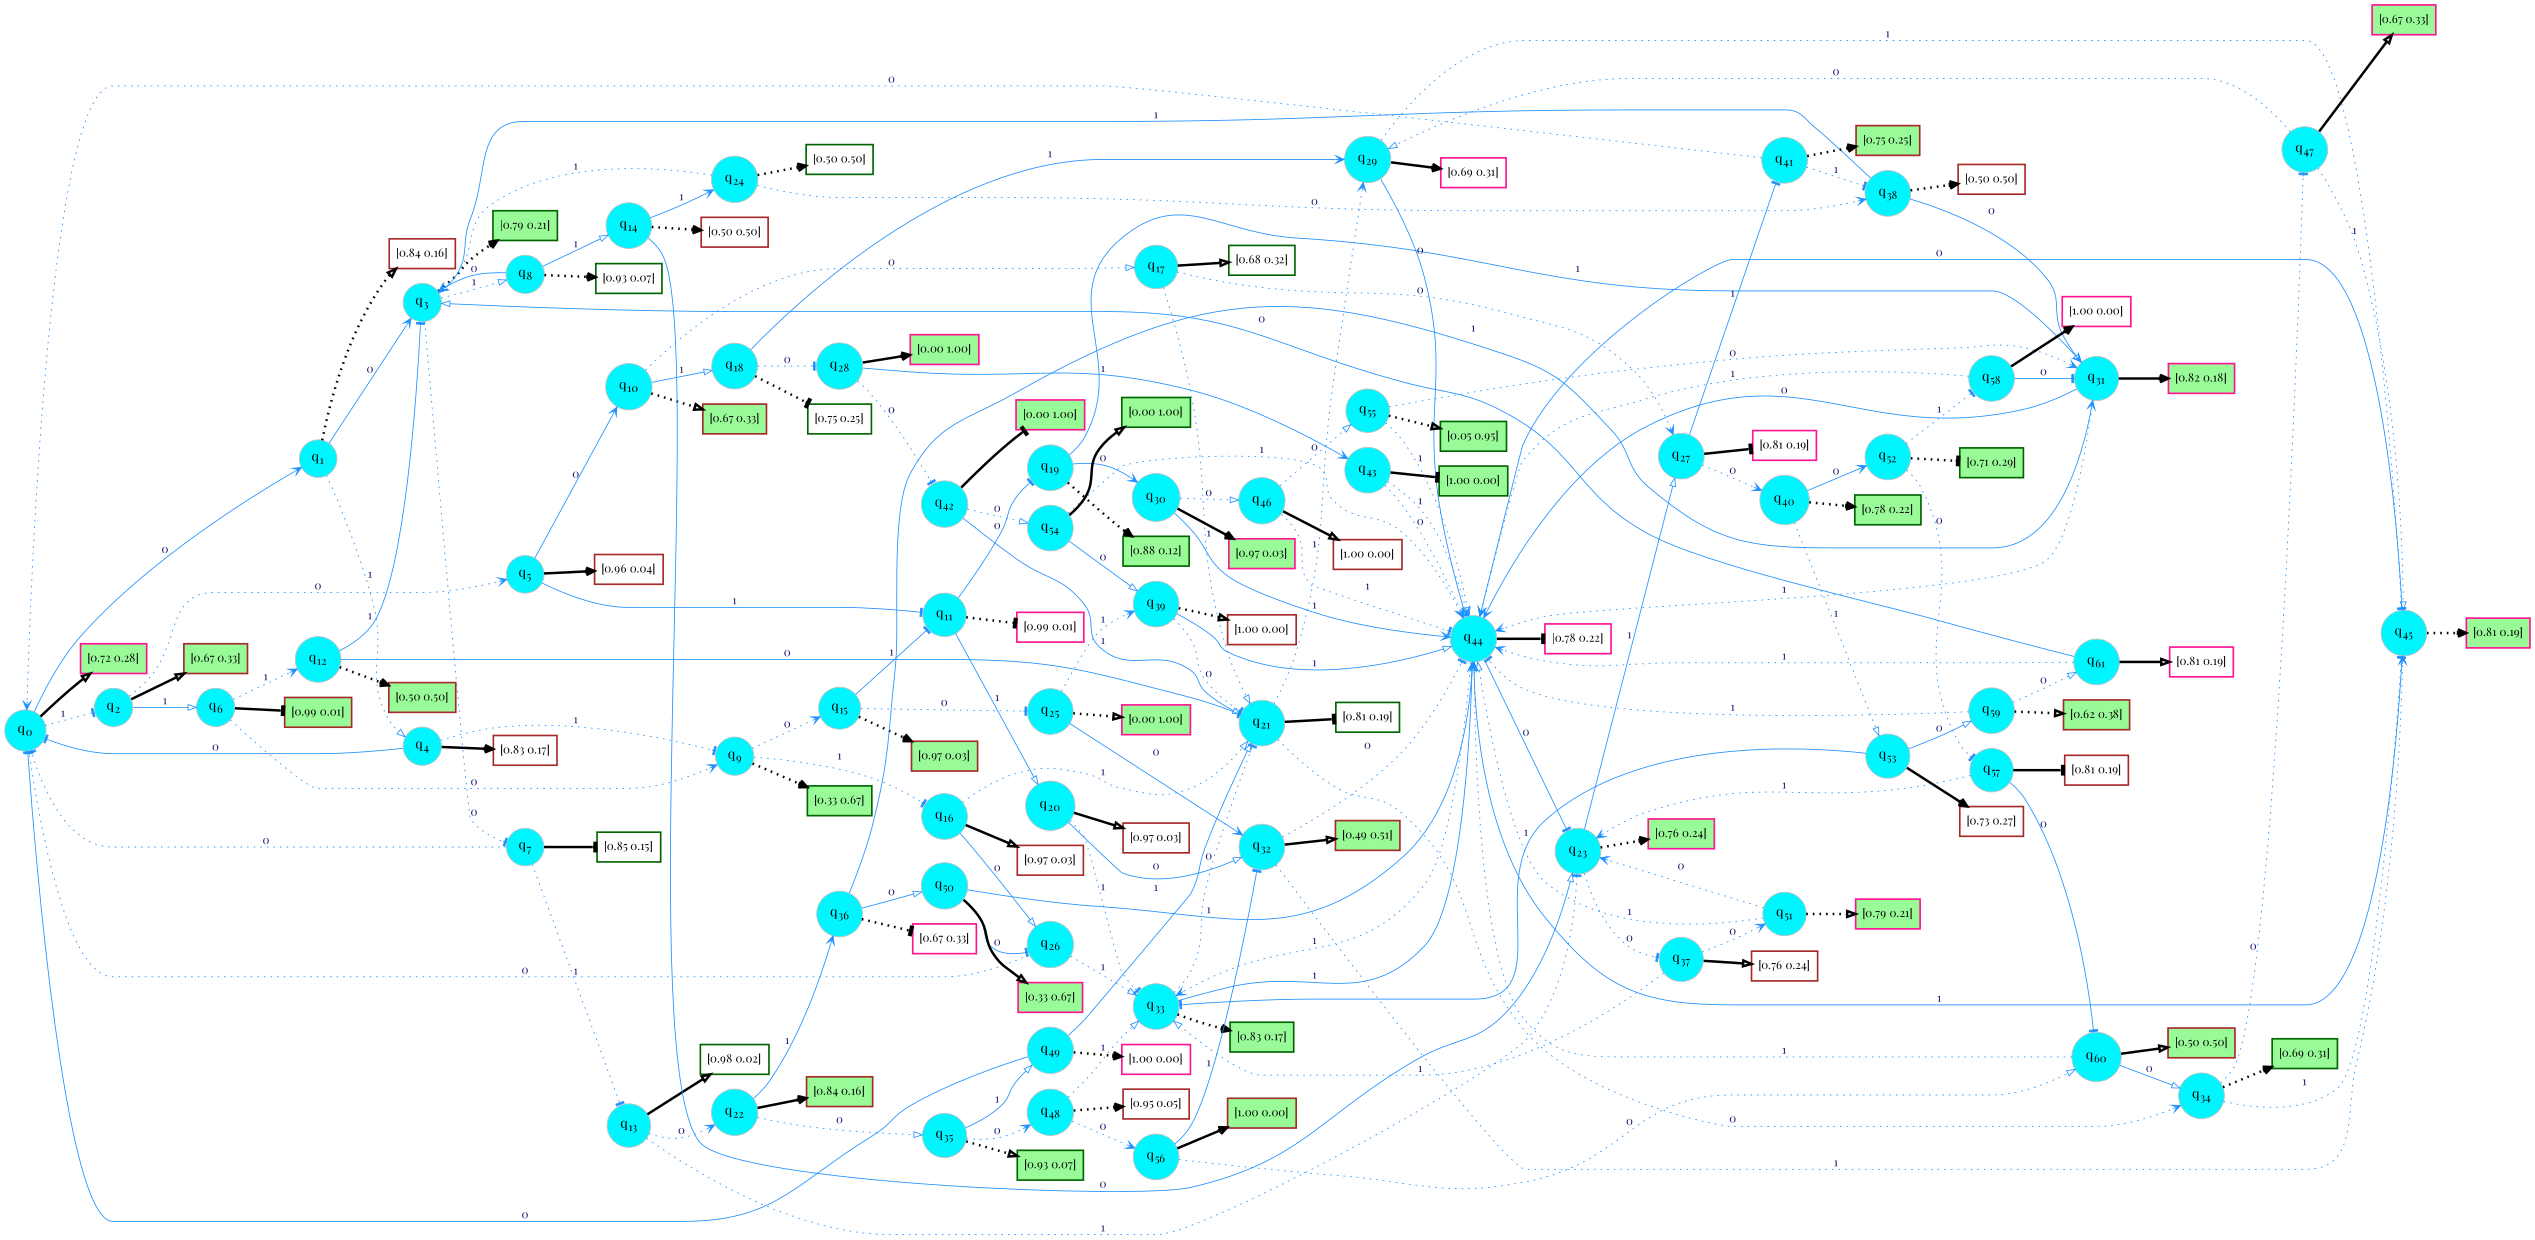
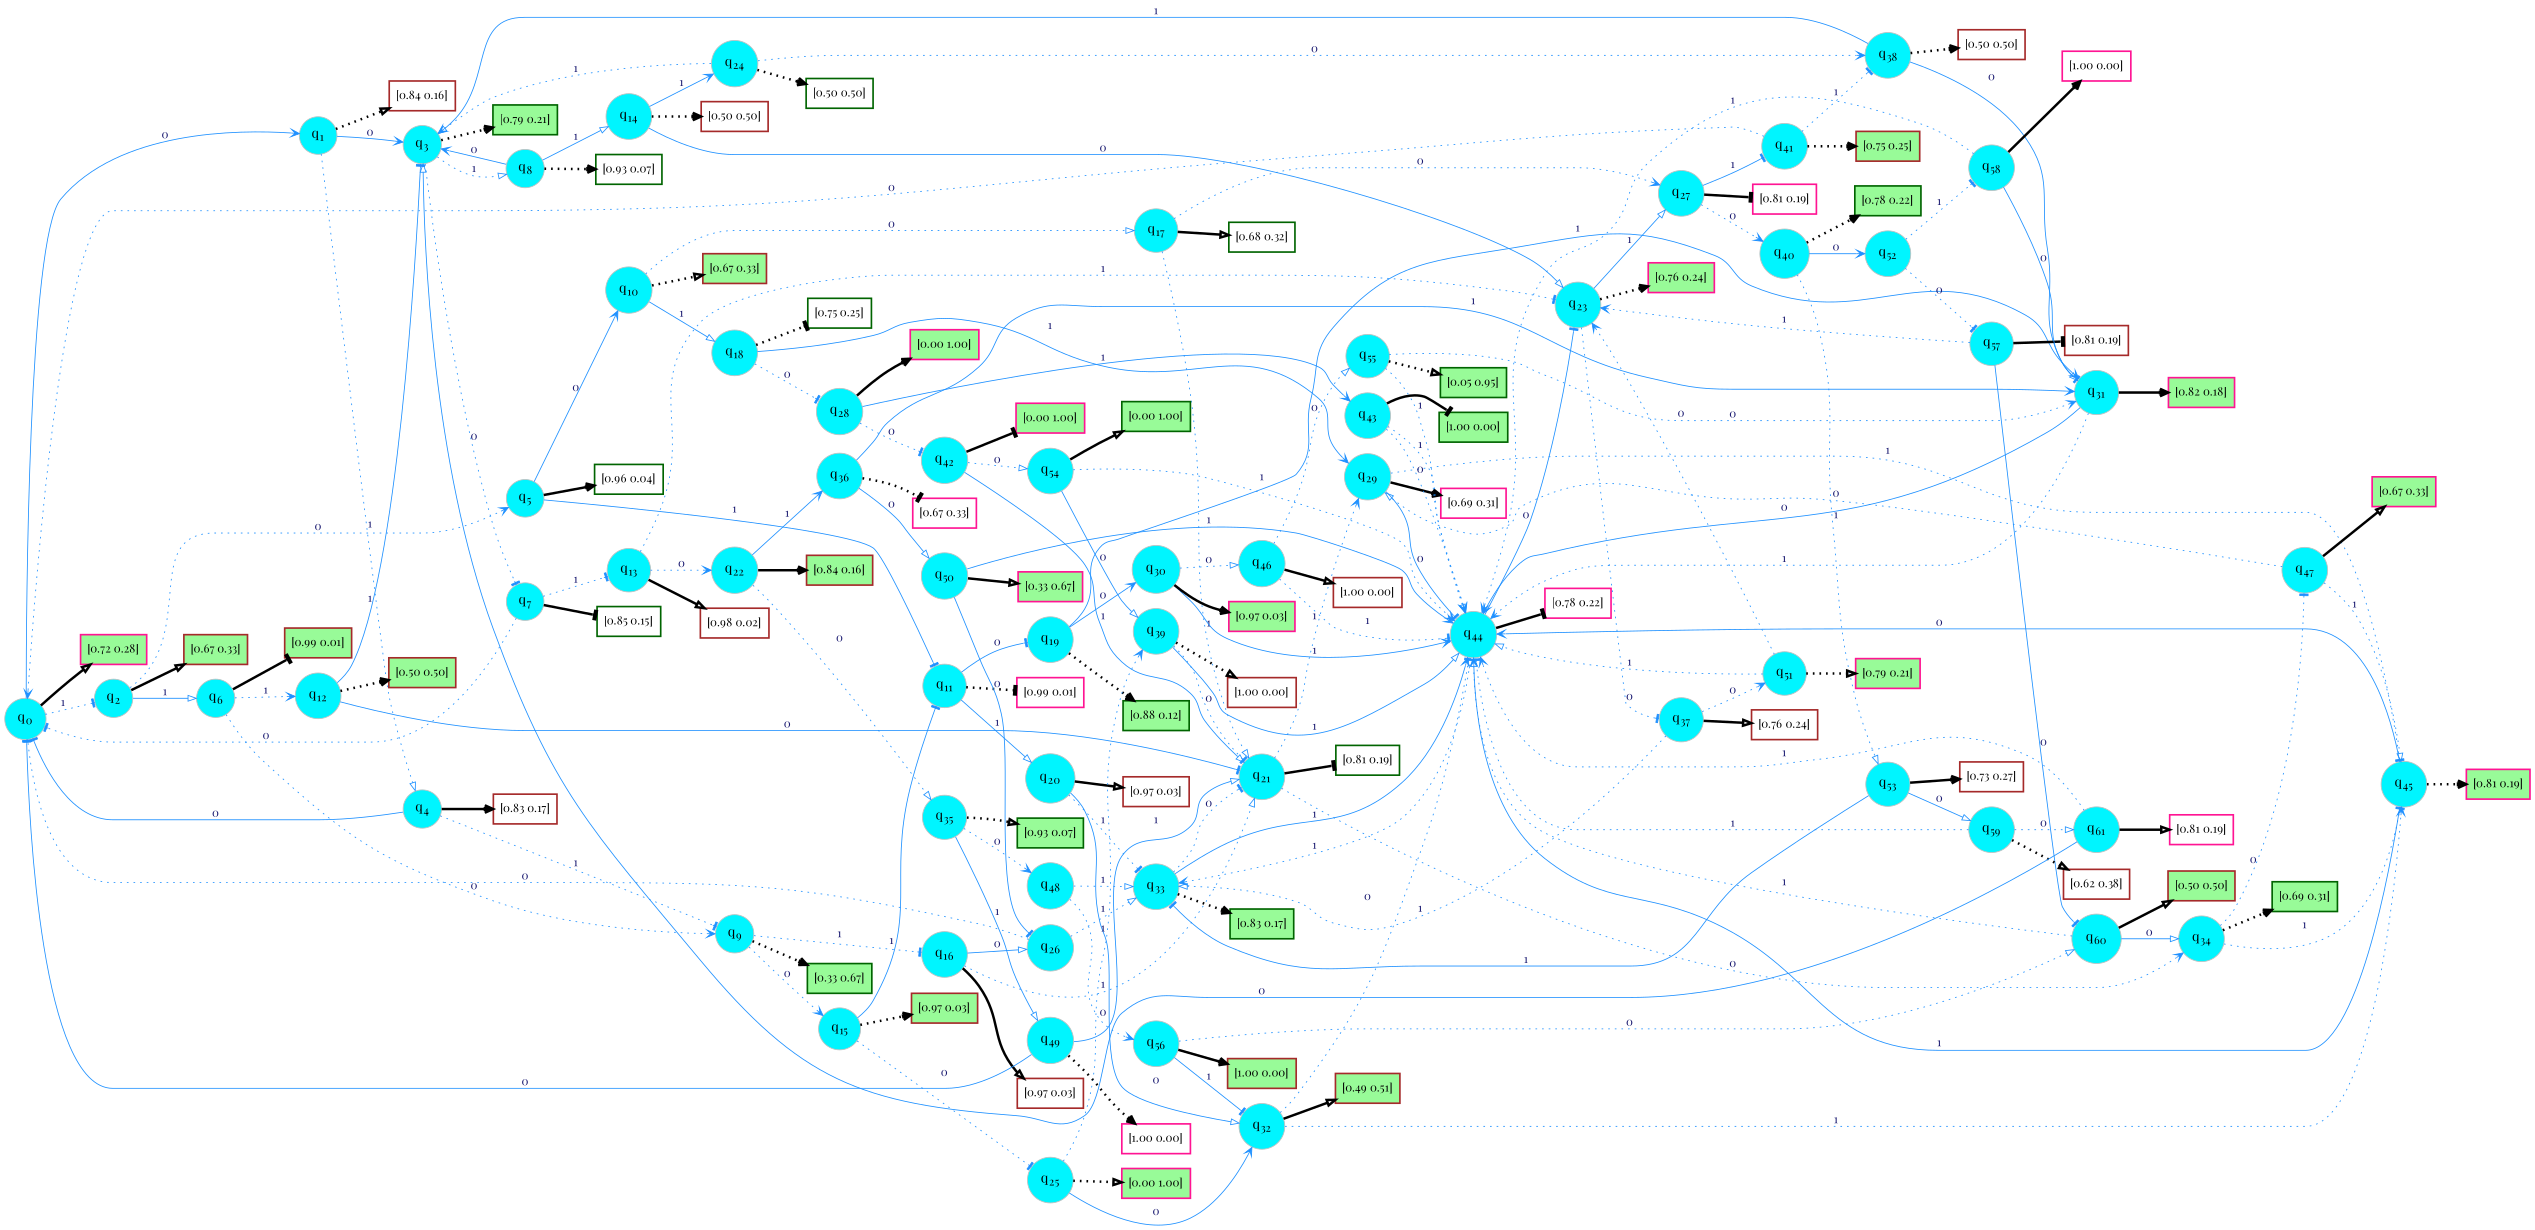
node "[0.71 0.29]": removed
node "[0.96 0.04]": color brown -> darkgreen
node "[0.62 0.38]": fillcolor palegreen -> white
node "[0.98 0.02]": color darkgreen -> brown
node "[0.95 0.05]": removed
